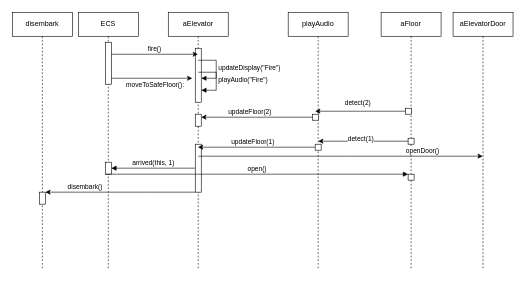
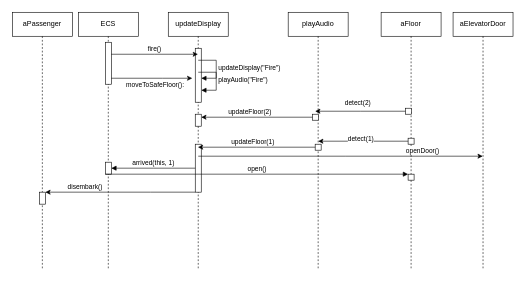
node "disembark": label "disembark" -> "aPassenger"
node "aElevator": label "aElevator" -> "updateDisplay"
